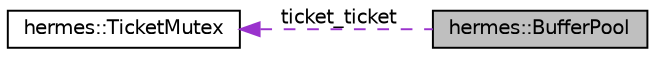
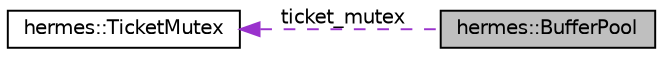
edge "hermes::BufferPool" -> "hermes::TicketMutex": label " ticket_ticket" -> " ticket_mutex"
